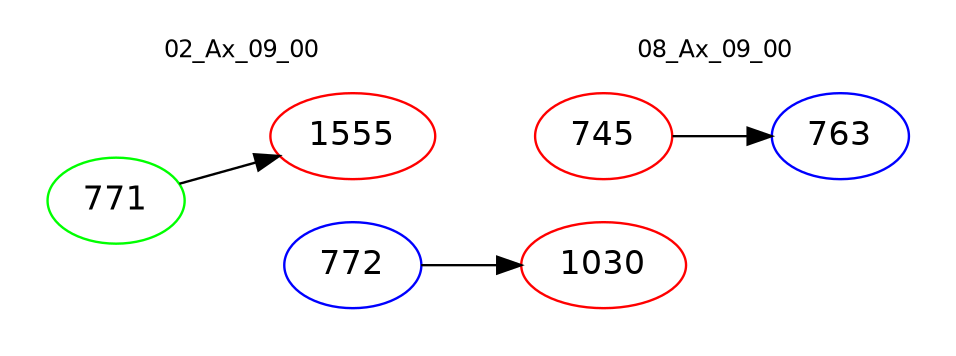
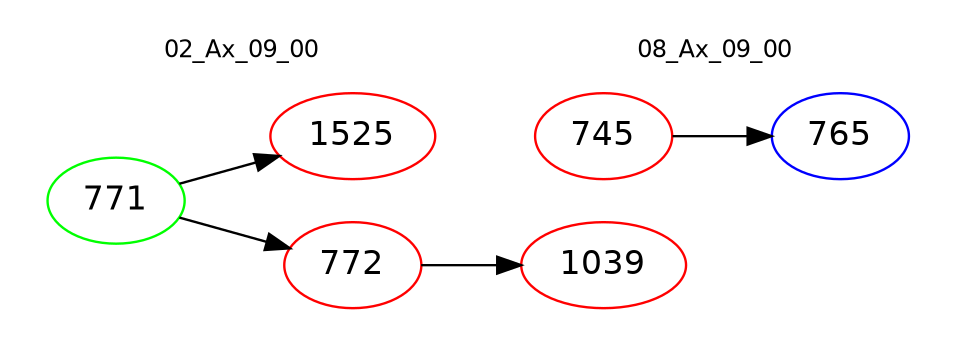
node "1555": label "1555" -> "1525"
node "763": label "763" -> "765"
edge "771" -> "772": added
node "772": color blue -> red
node "1030": label "1030" -> "1039"
